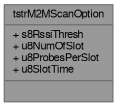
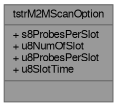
node "tstrM2MScanOption": text "+ s8RssiThresh" -> "+ s8ProbesPerSlot"
